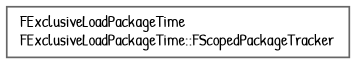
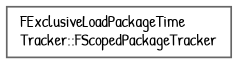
node "FExclusiveLoadPackageTime FExclusiveLoadPackageTime::FScopedPackageTracker": label "FExclusiveLoadPackageTime FExclusiveLoadPackageTime::FScopedPackageTracker" -> "FExclusiveLoadPackageTime Tracker::FScopedPackageTracker"
